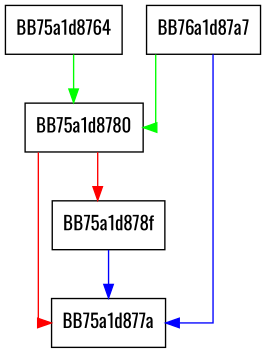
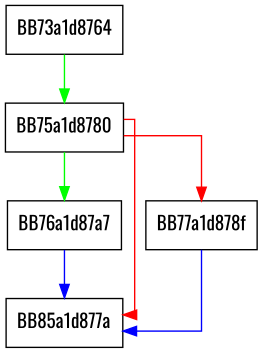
node "BB75a1d8764": label "BB75a1d8764" -> "BB73a1d8764"
edge "BB76a1d87a7" -> "BB75a1d8780": reversed
node "BB75a1d878f": label "BB75a1d878f" -> "BB77a1d878f"
node "BB75a1d877a": label "BB75a1d877a" -> "BB85a1d877a"
